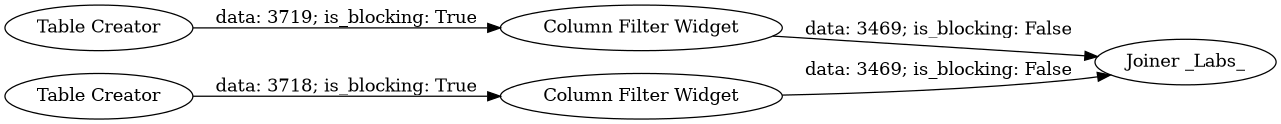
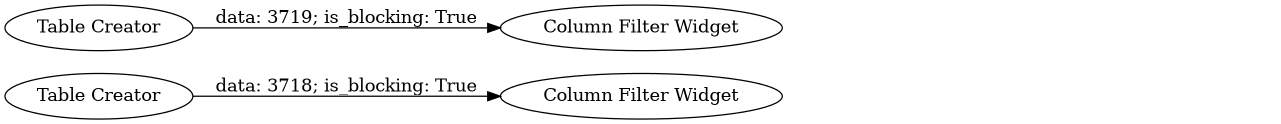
node "Joiner _Labs_": removed
